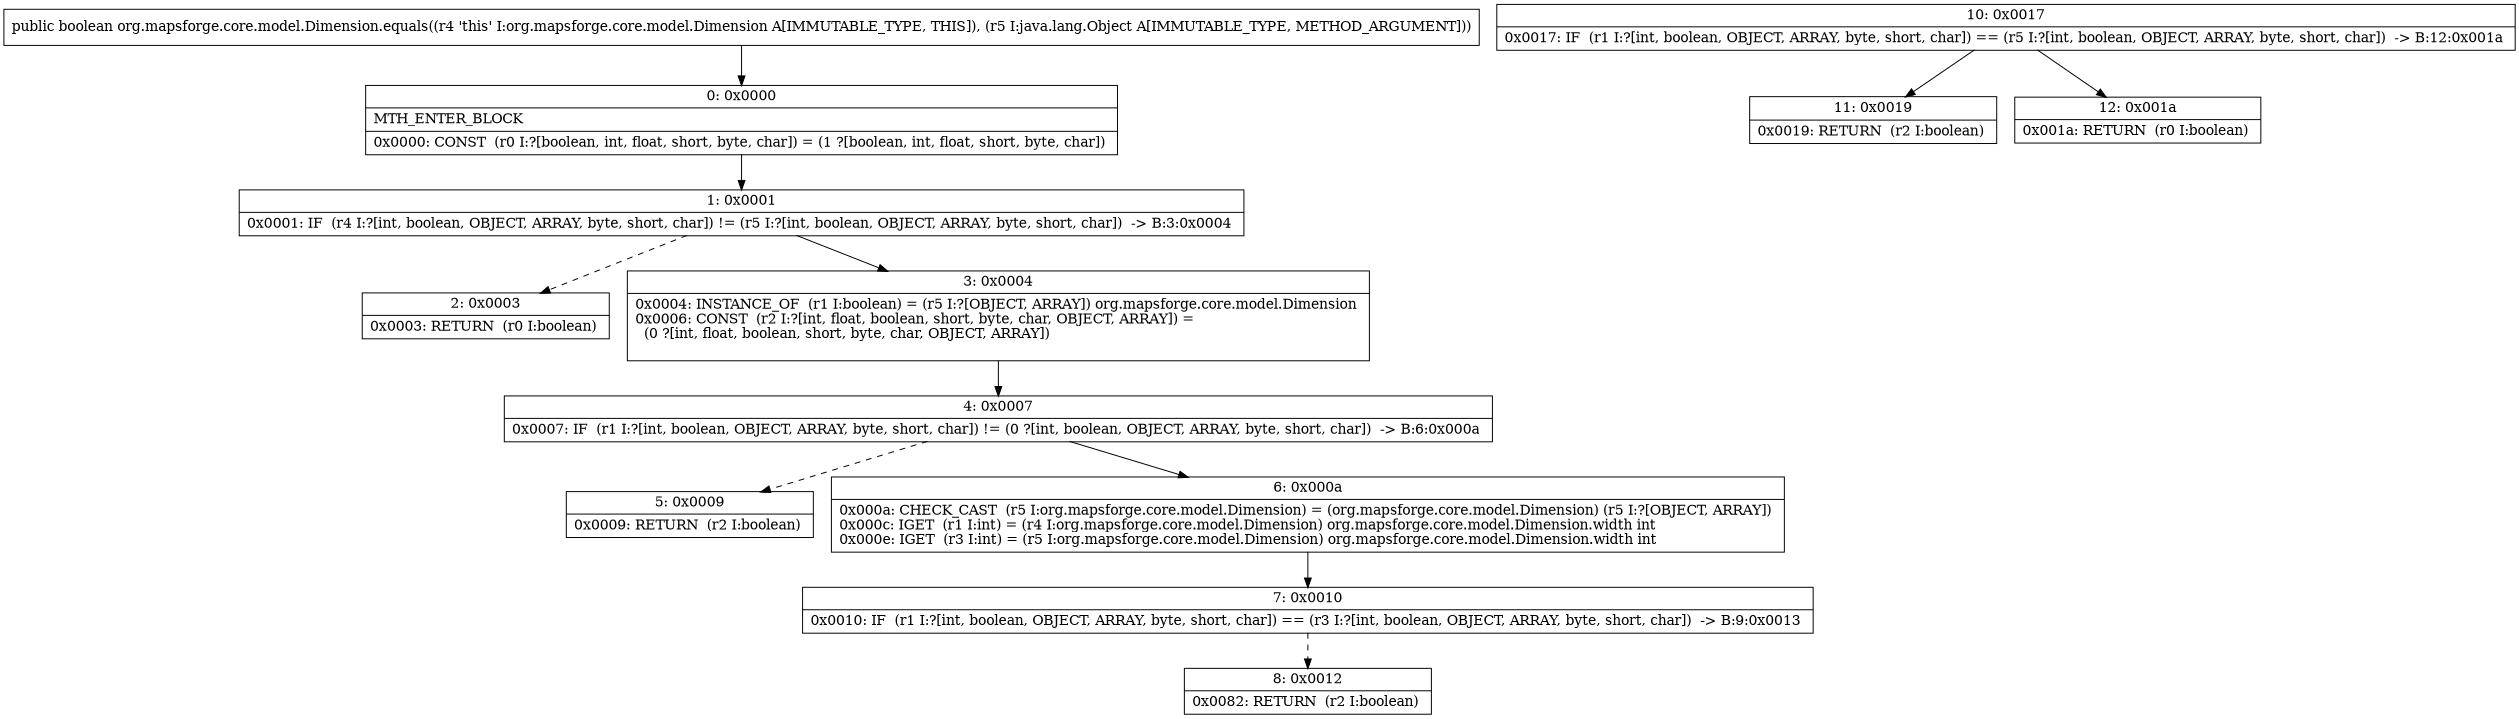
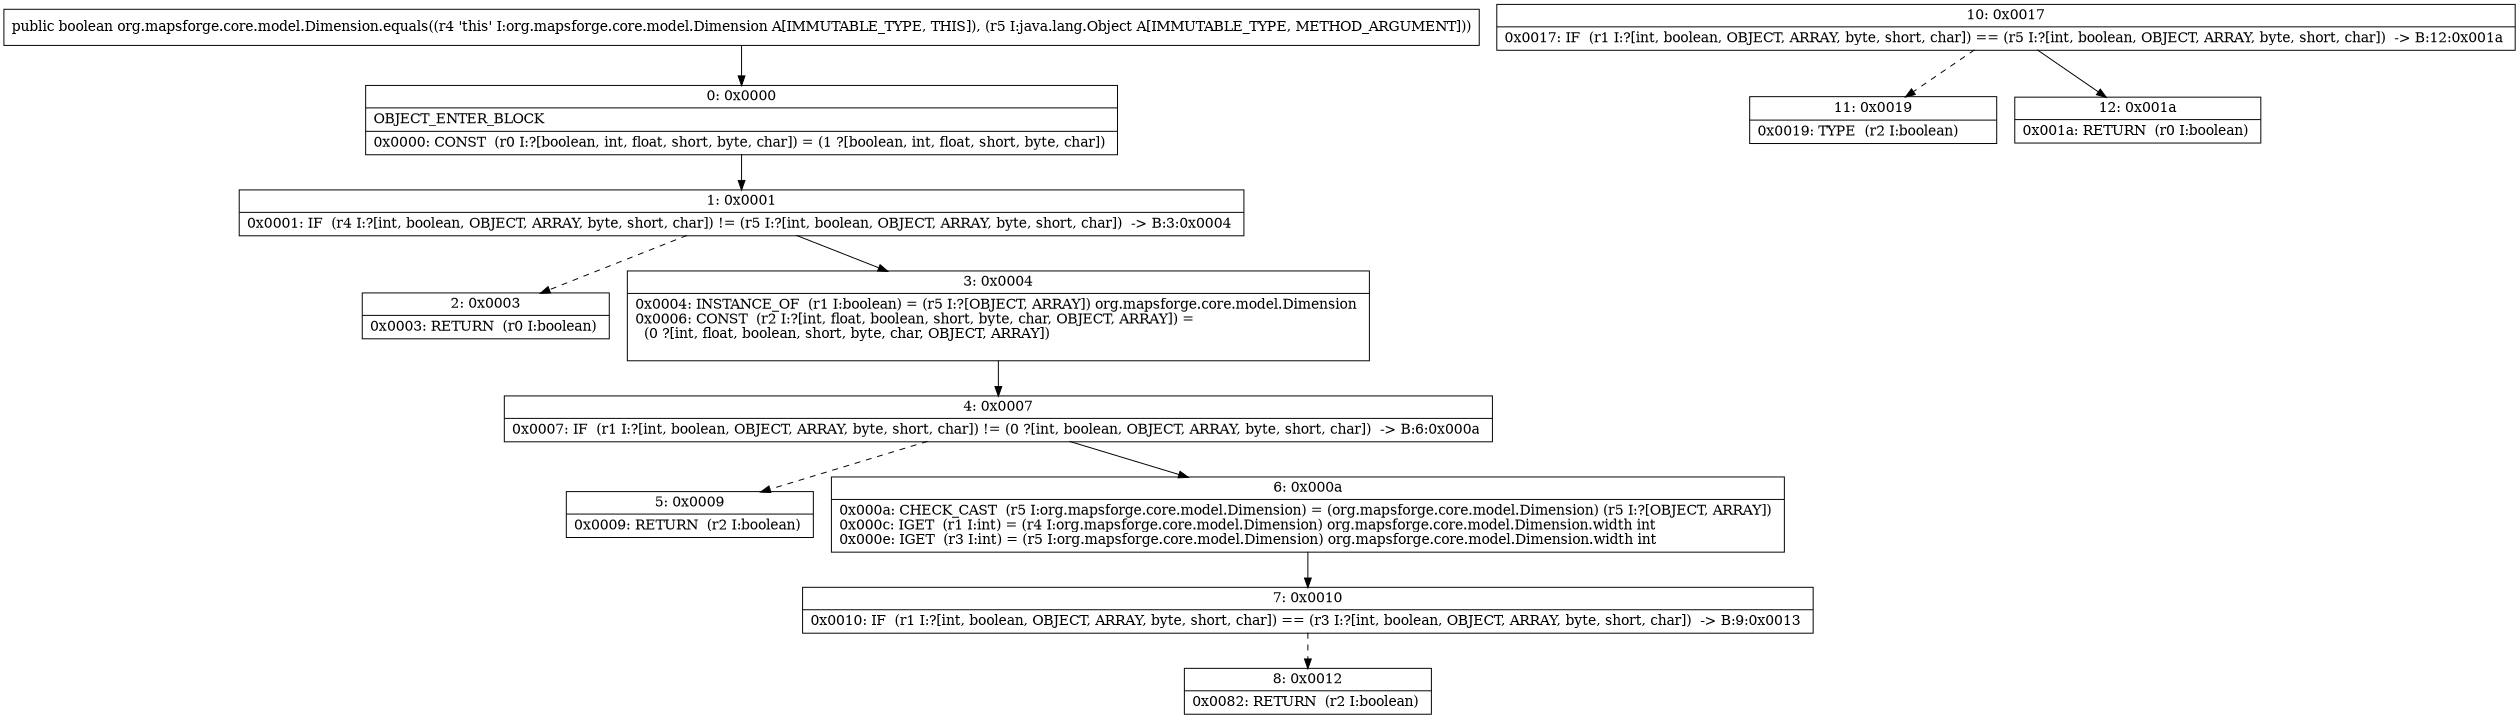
edge "10: 0x0017" -> "11: 0x0019": style solid -> dashed
node "0: 0x0000": text "MTH_ENTER_BLOCK" -> "OBJECT_ENTER_BLOCK"
node "11: 0x0019": text "0x0019: RETURN  (r2 I:boolean)" -> "0x0019: TYPE  (r2 I:boolean)"
